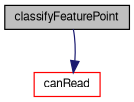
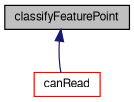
edge "classifyFeaturePoint" -> "canRead": reversed
